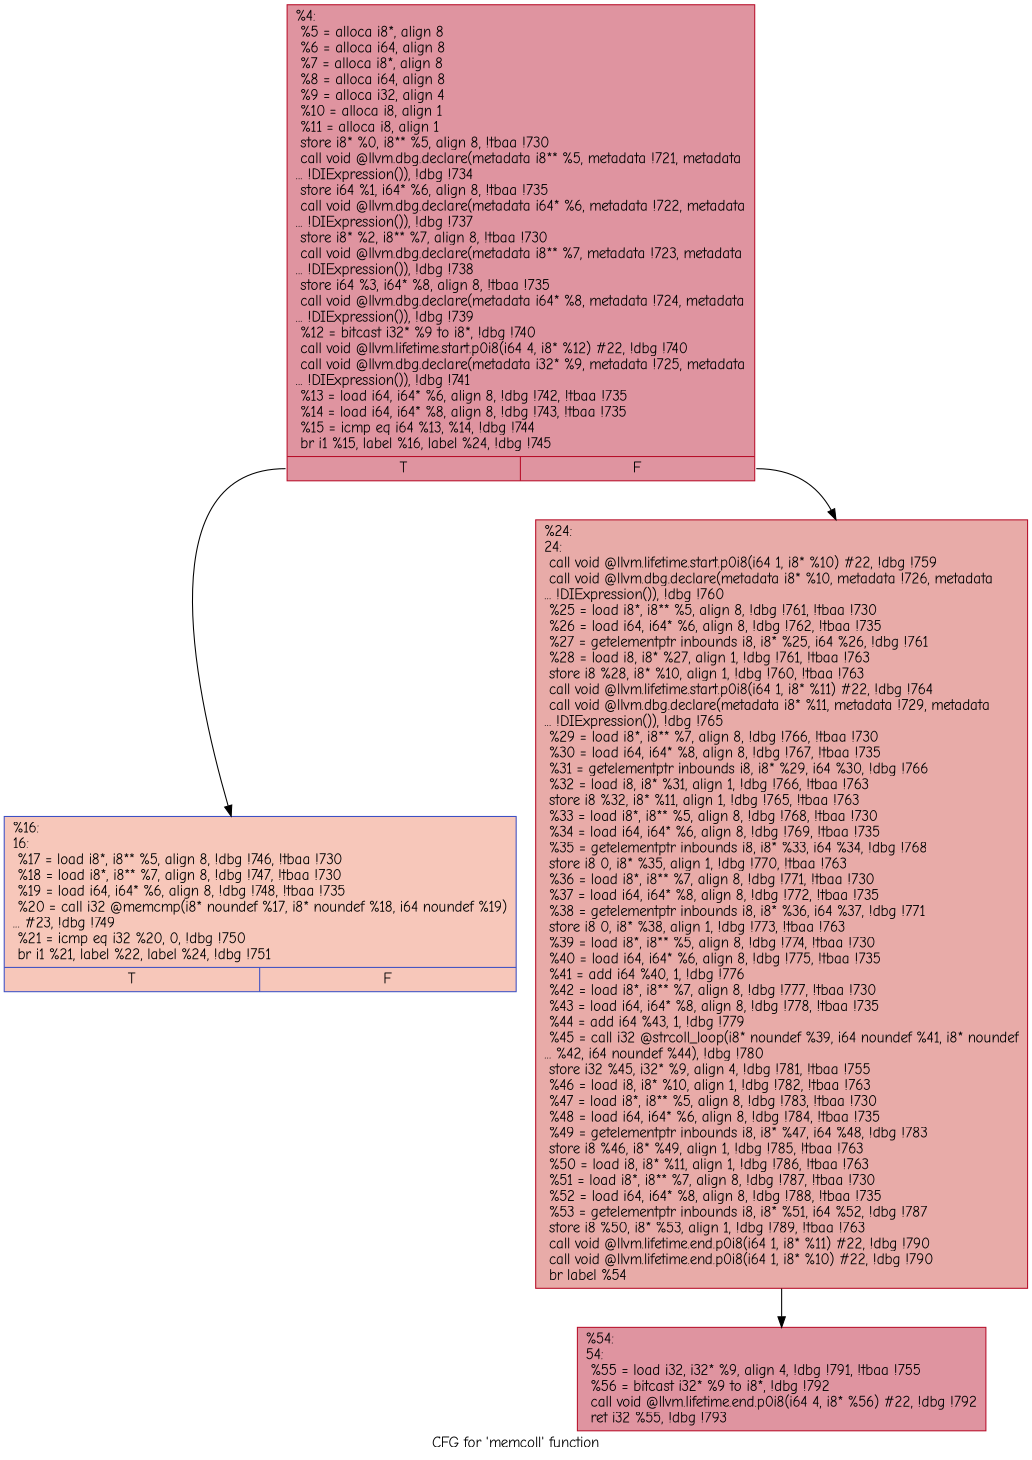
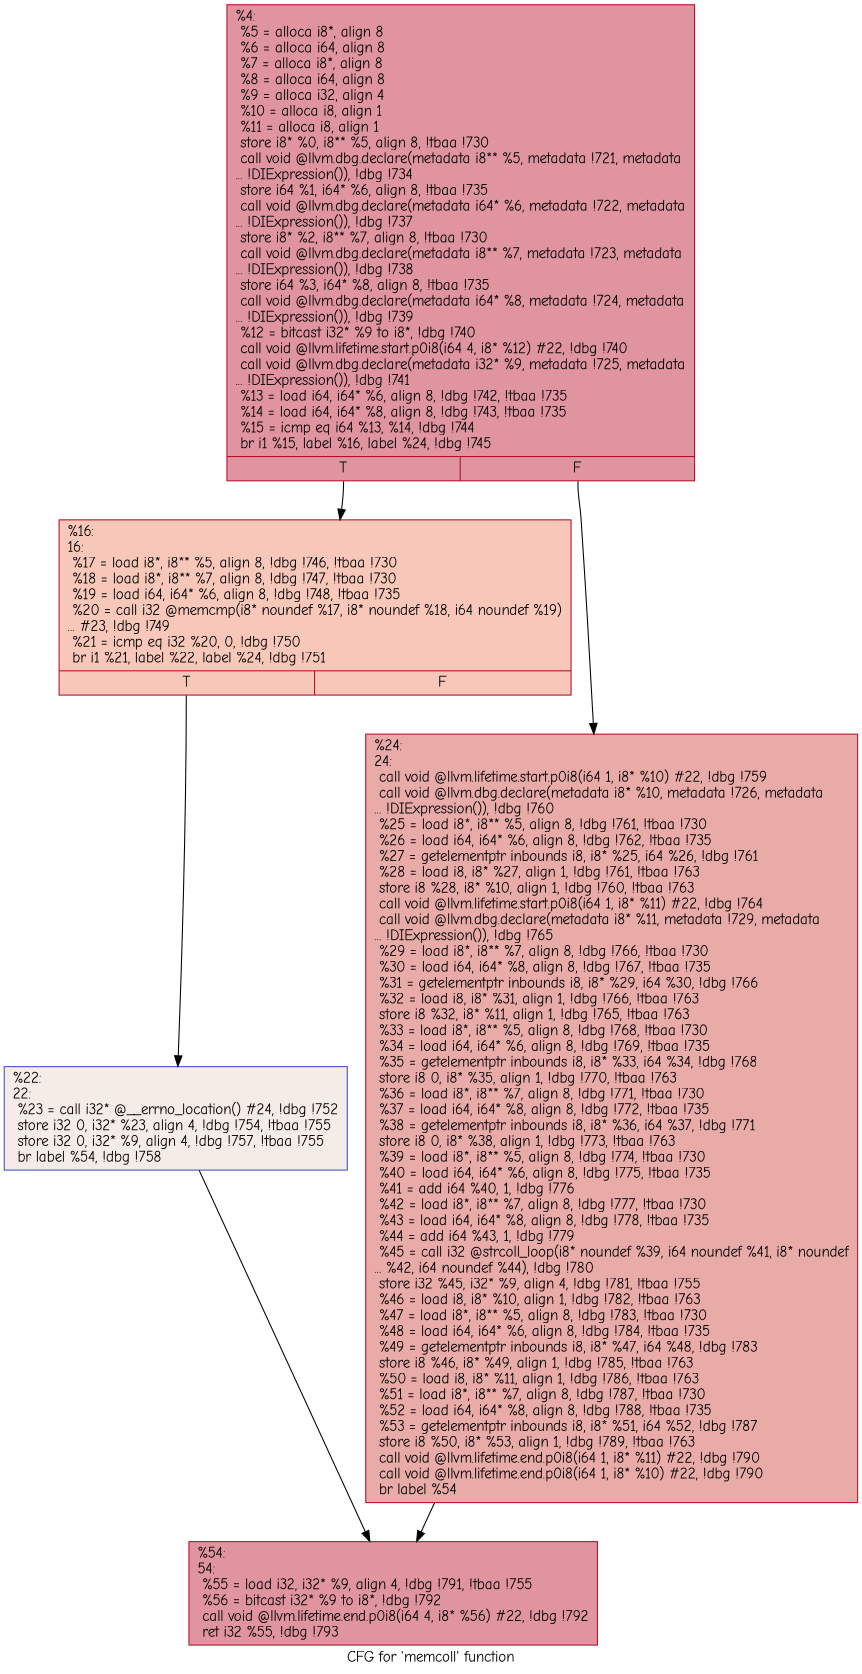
node "%16:": color #3d50c3ff -> #b70d28ff
node "%22:": added
